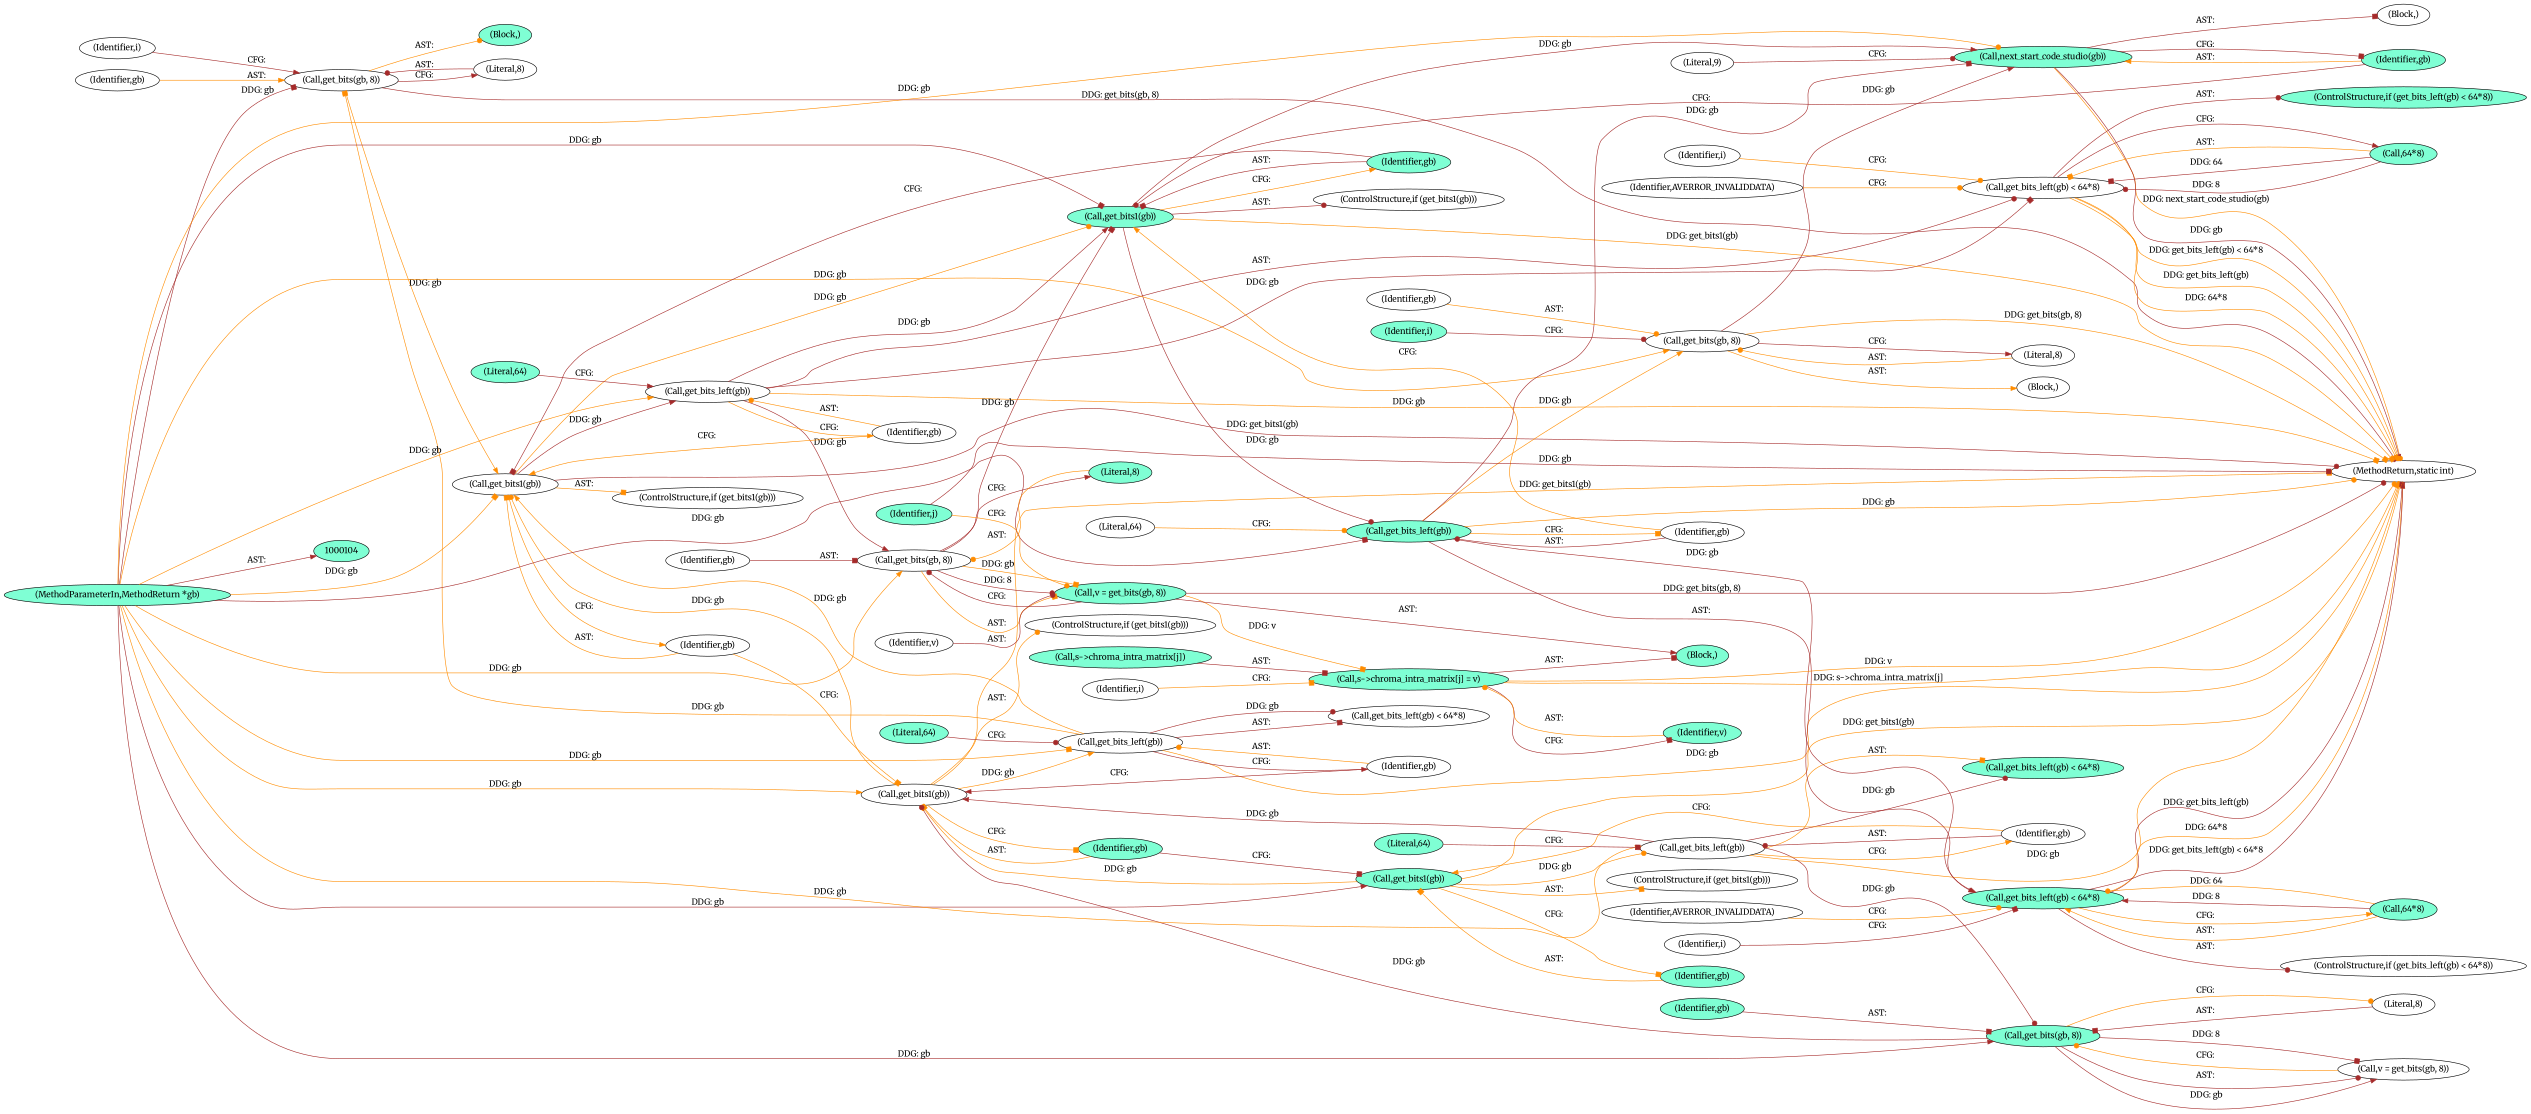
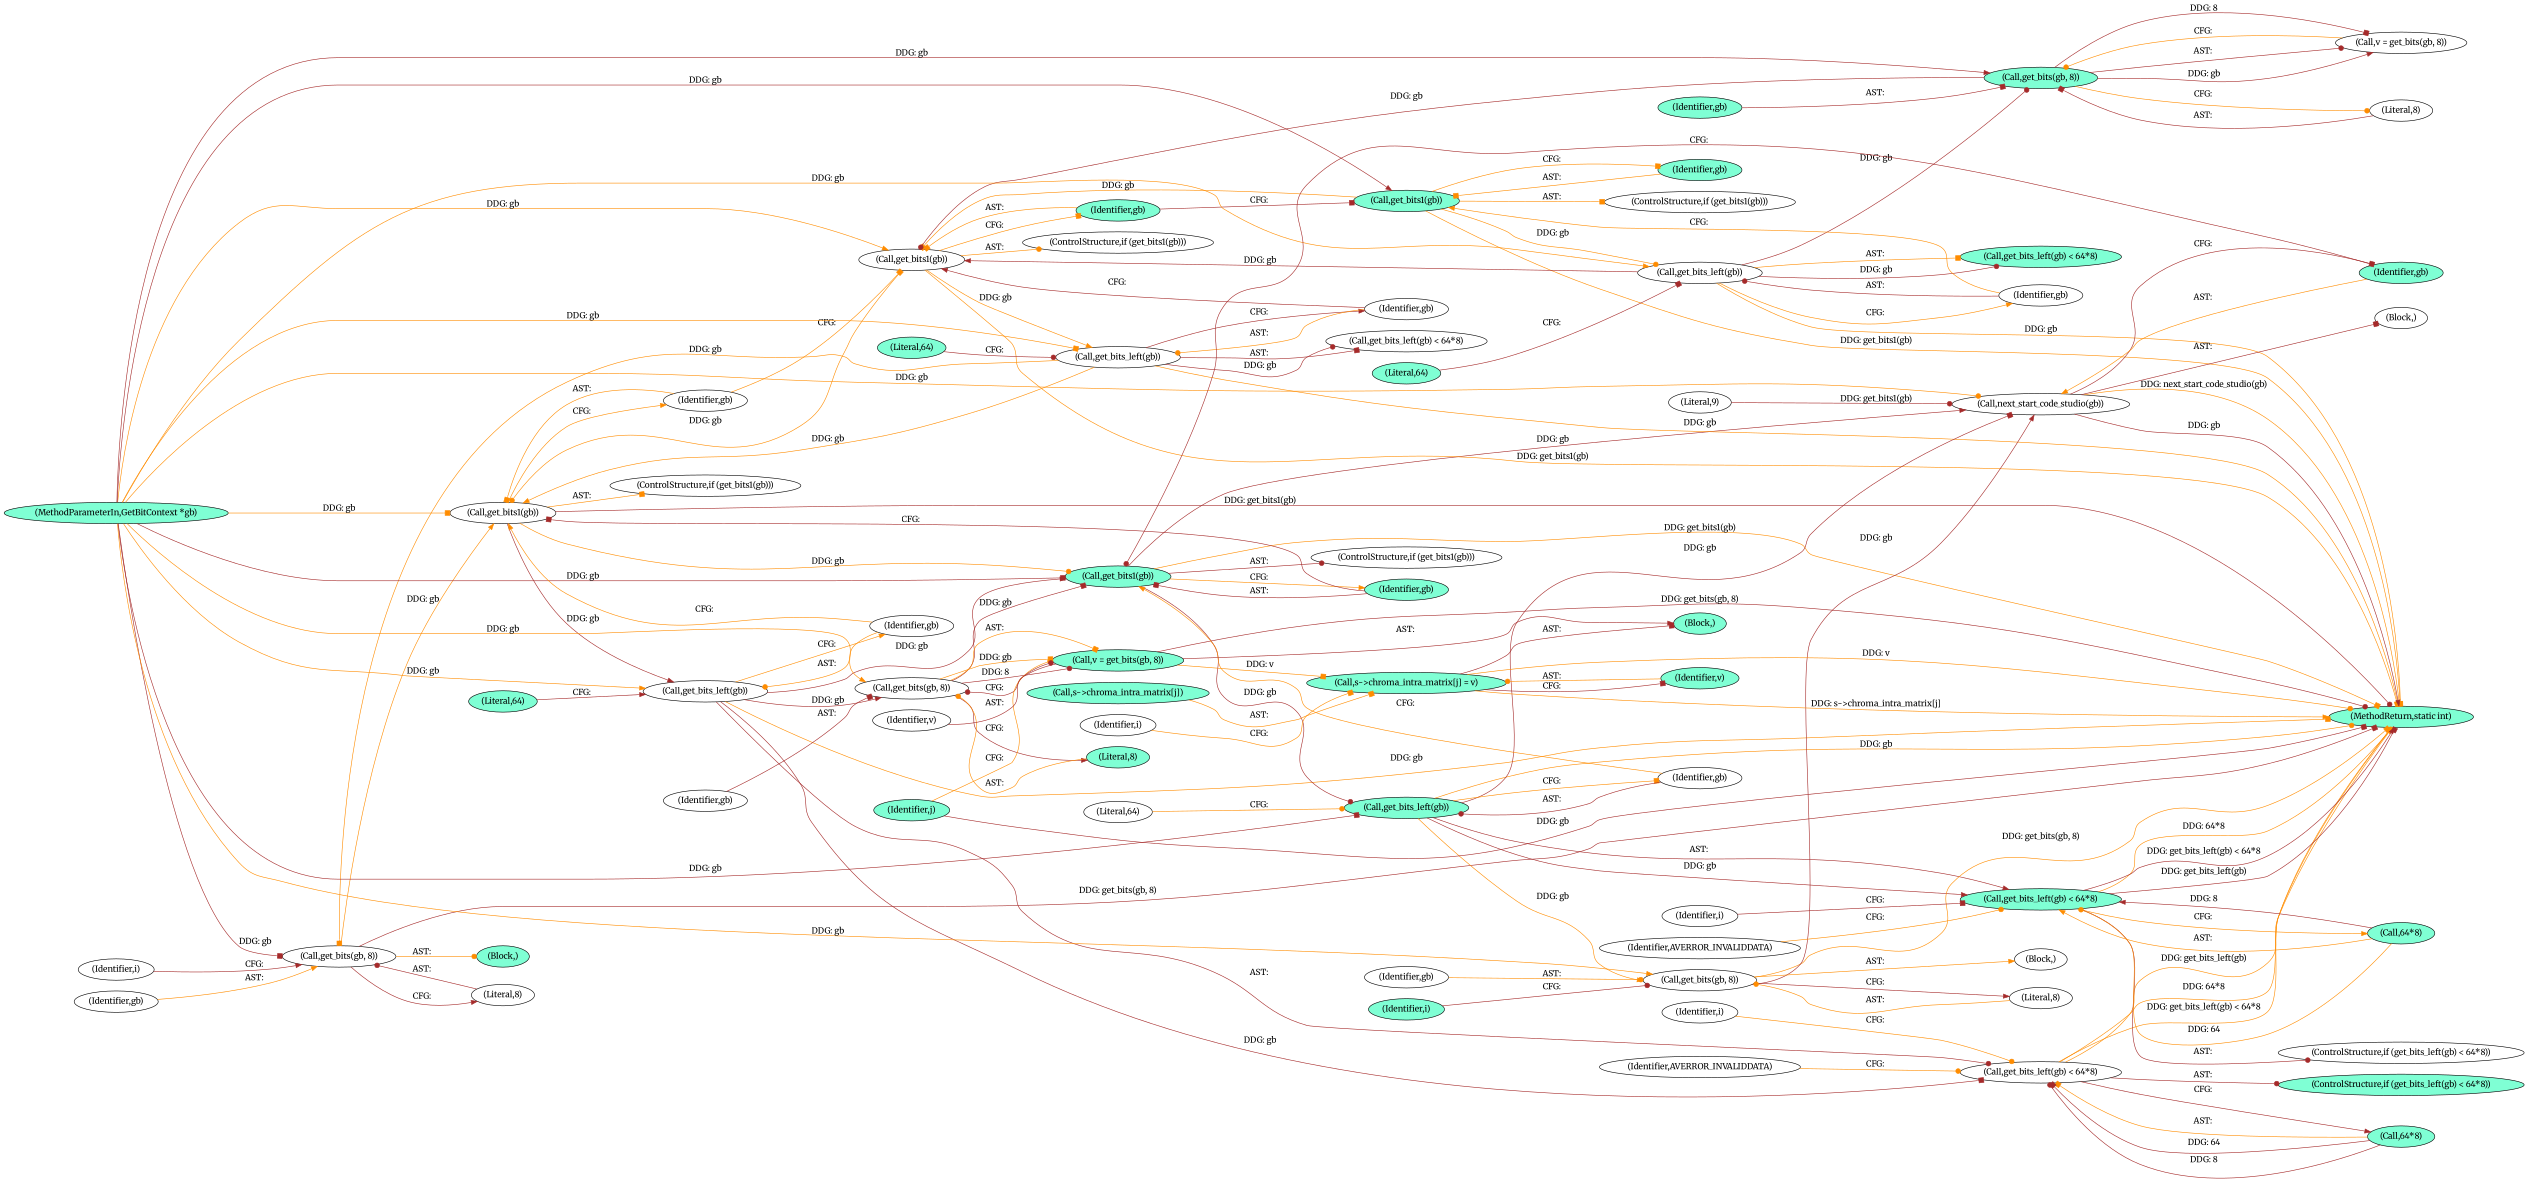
edge "(Literal,9)" -> "(Call,next_start_code_studio(gb))": label "CFG: " -> "DDG: get_bits1(gb)"
node "(Call,next_start_code_studio(gb))": fillcolor aquamarine -> white
node "(MethodReturn,static int)": fillcolor white -> aquamarine
node "1000104": removed
node "(MethodParameterIn,MethodReturn *gb)": label "(MethodParameterIn,MethodReturn *gb)" -> "(MethodParameterIn,GetBitContext *gb)"
edge "(Call,s->chroma_intra_matrix[j])" -> "(Call,s->chroma_intra_matrix[j] = v)": color brown -> darkorange
